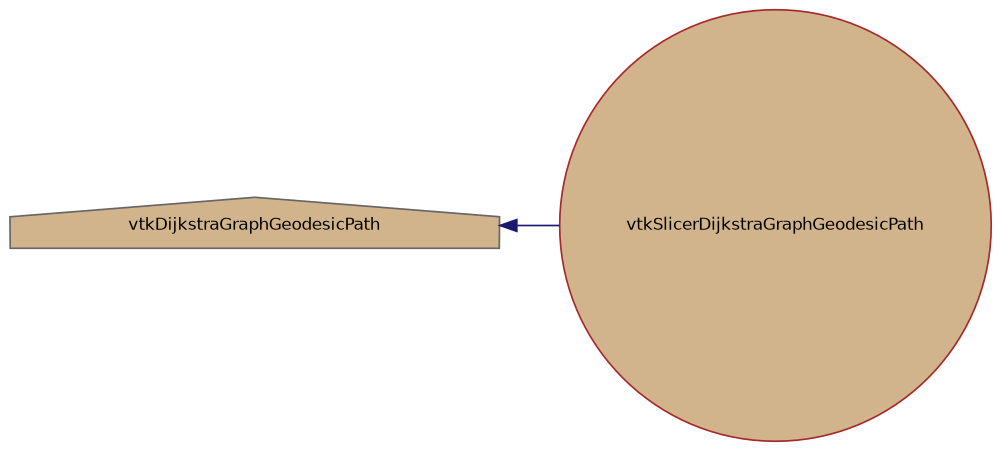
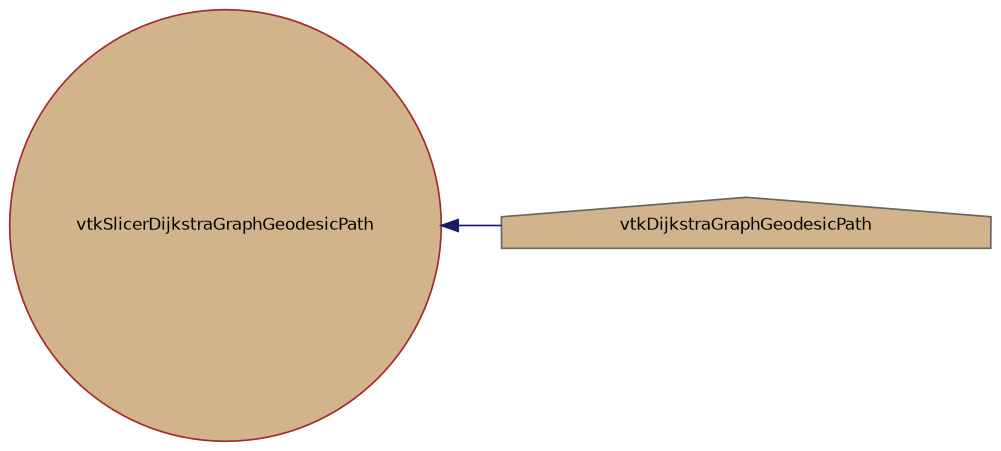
edge "vtkSlicerDijkstraGraphGeodesicPath" -> "vtkDijkstraGraphGeodesicPath": reversed
